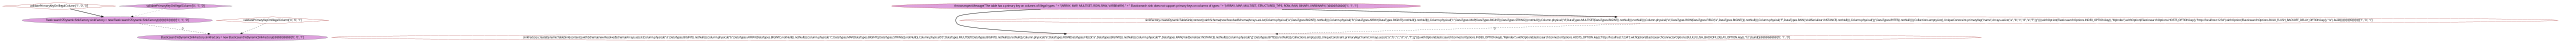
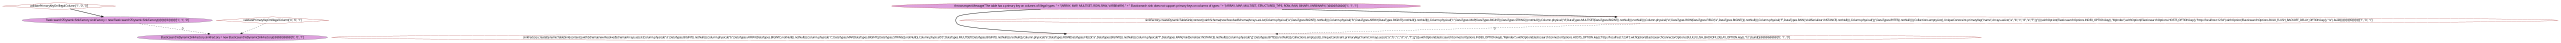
node "validatePrimaryKeyOnIllegalColumn['0', '1', '0']": removed
